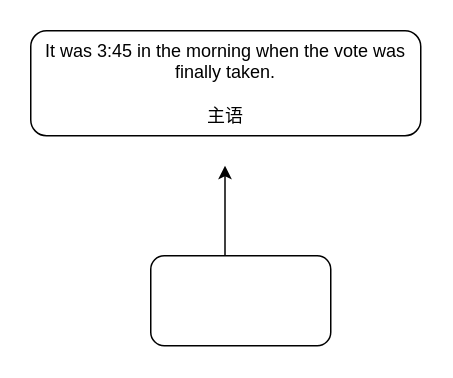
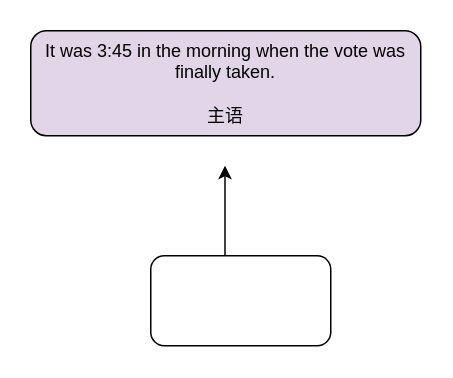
node "It was 3:45 in the morning when the vote was finally taken. 主语": fillcolor #ffffff -> #e1d5e7
